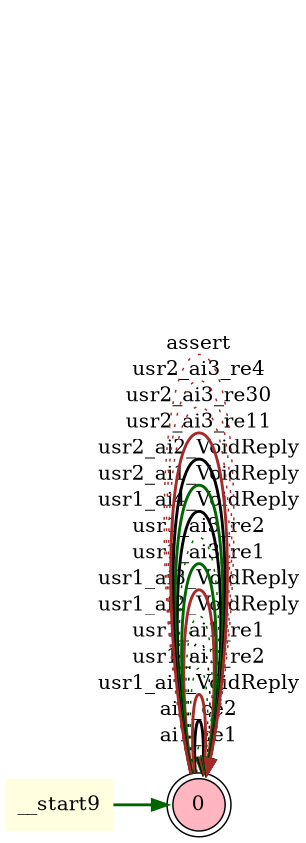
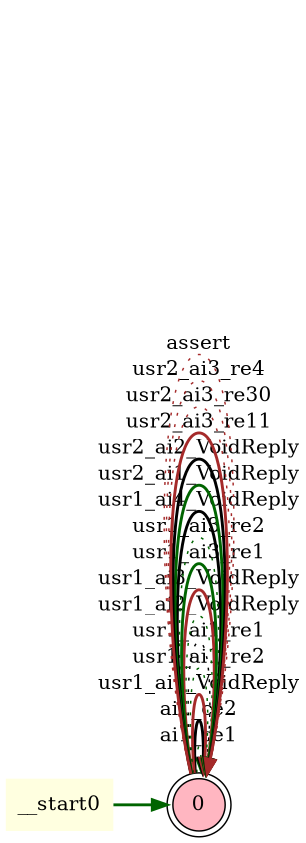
node "__start9": label "__start9" -> "__start0"
